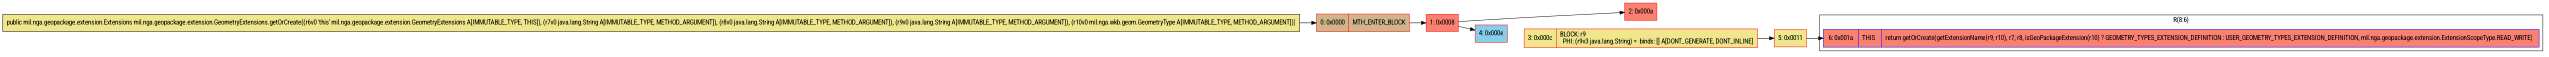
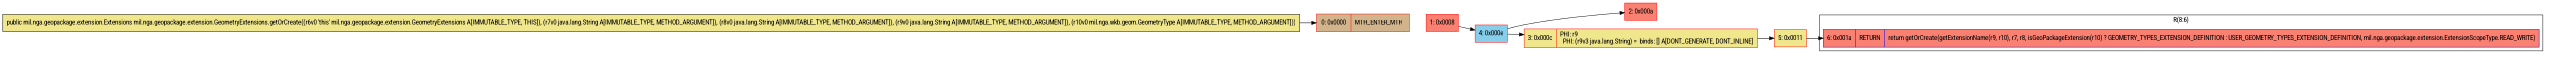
edge "1: 0x0008" -> "2: 0x000a": now "4: 0x000e" -> "2: 0x000a"
node "0: 0x0000": text "MTH_ENTER_BLOCK" -> "MTH_ENTER_MTH"
edge "0: 0x0000" -> "1: 0x0008": removed
edge "4: 0x000e" -> "3: 0x000c": added
node "3: 0x000c": text "BLOCK: r9" -> "PHI: r9"
node "6: 0x001a": text "THIS" -> "RETURN"
